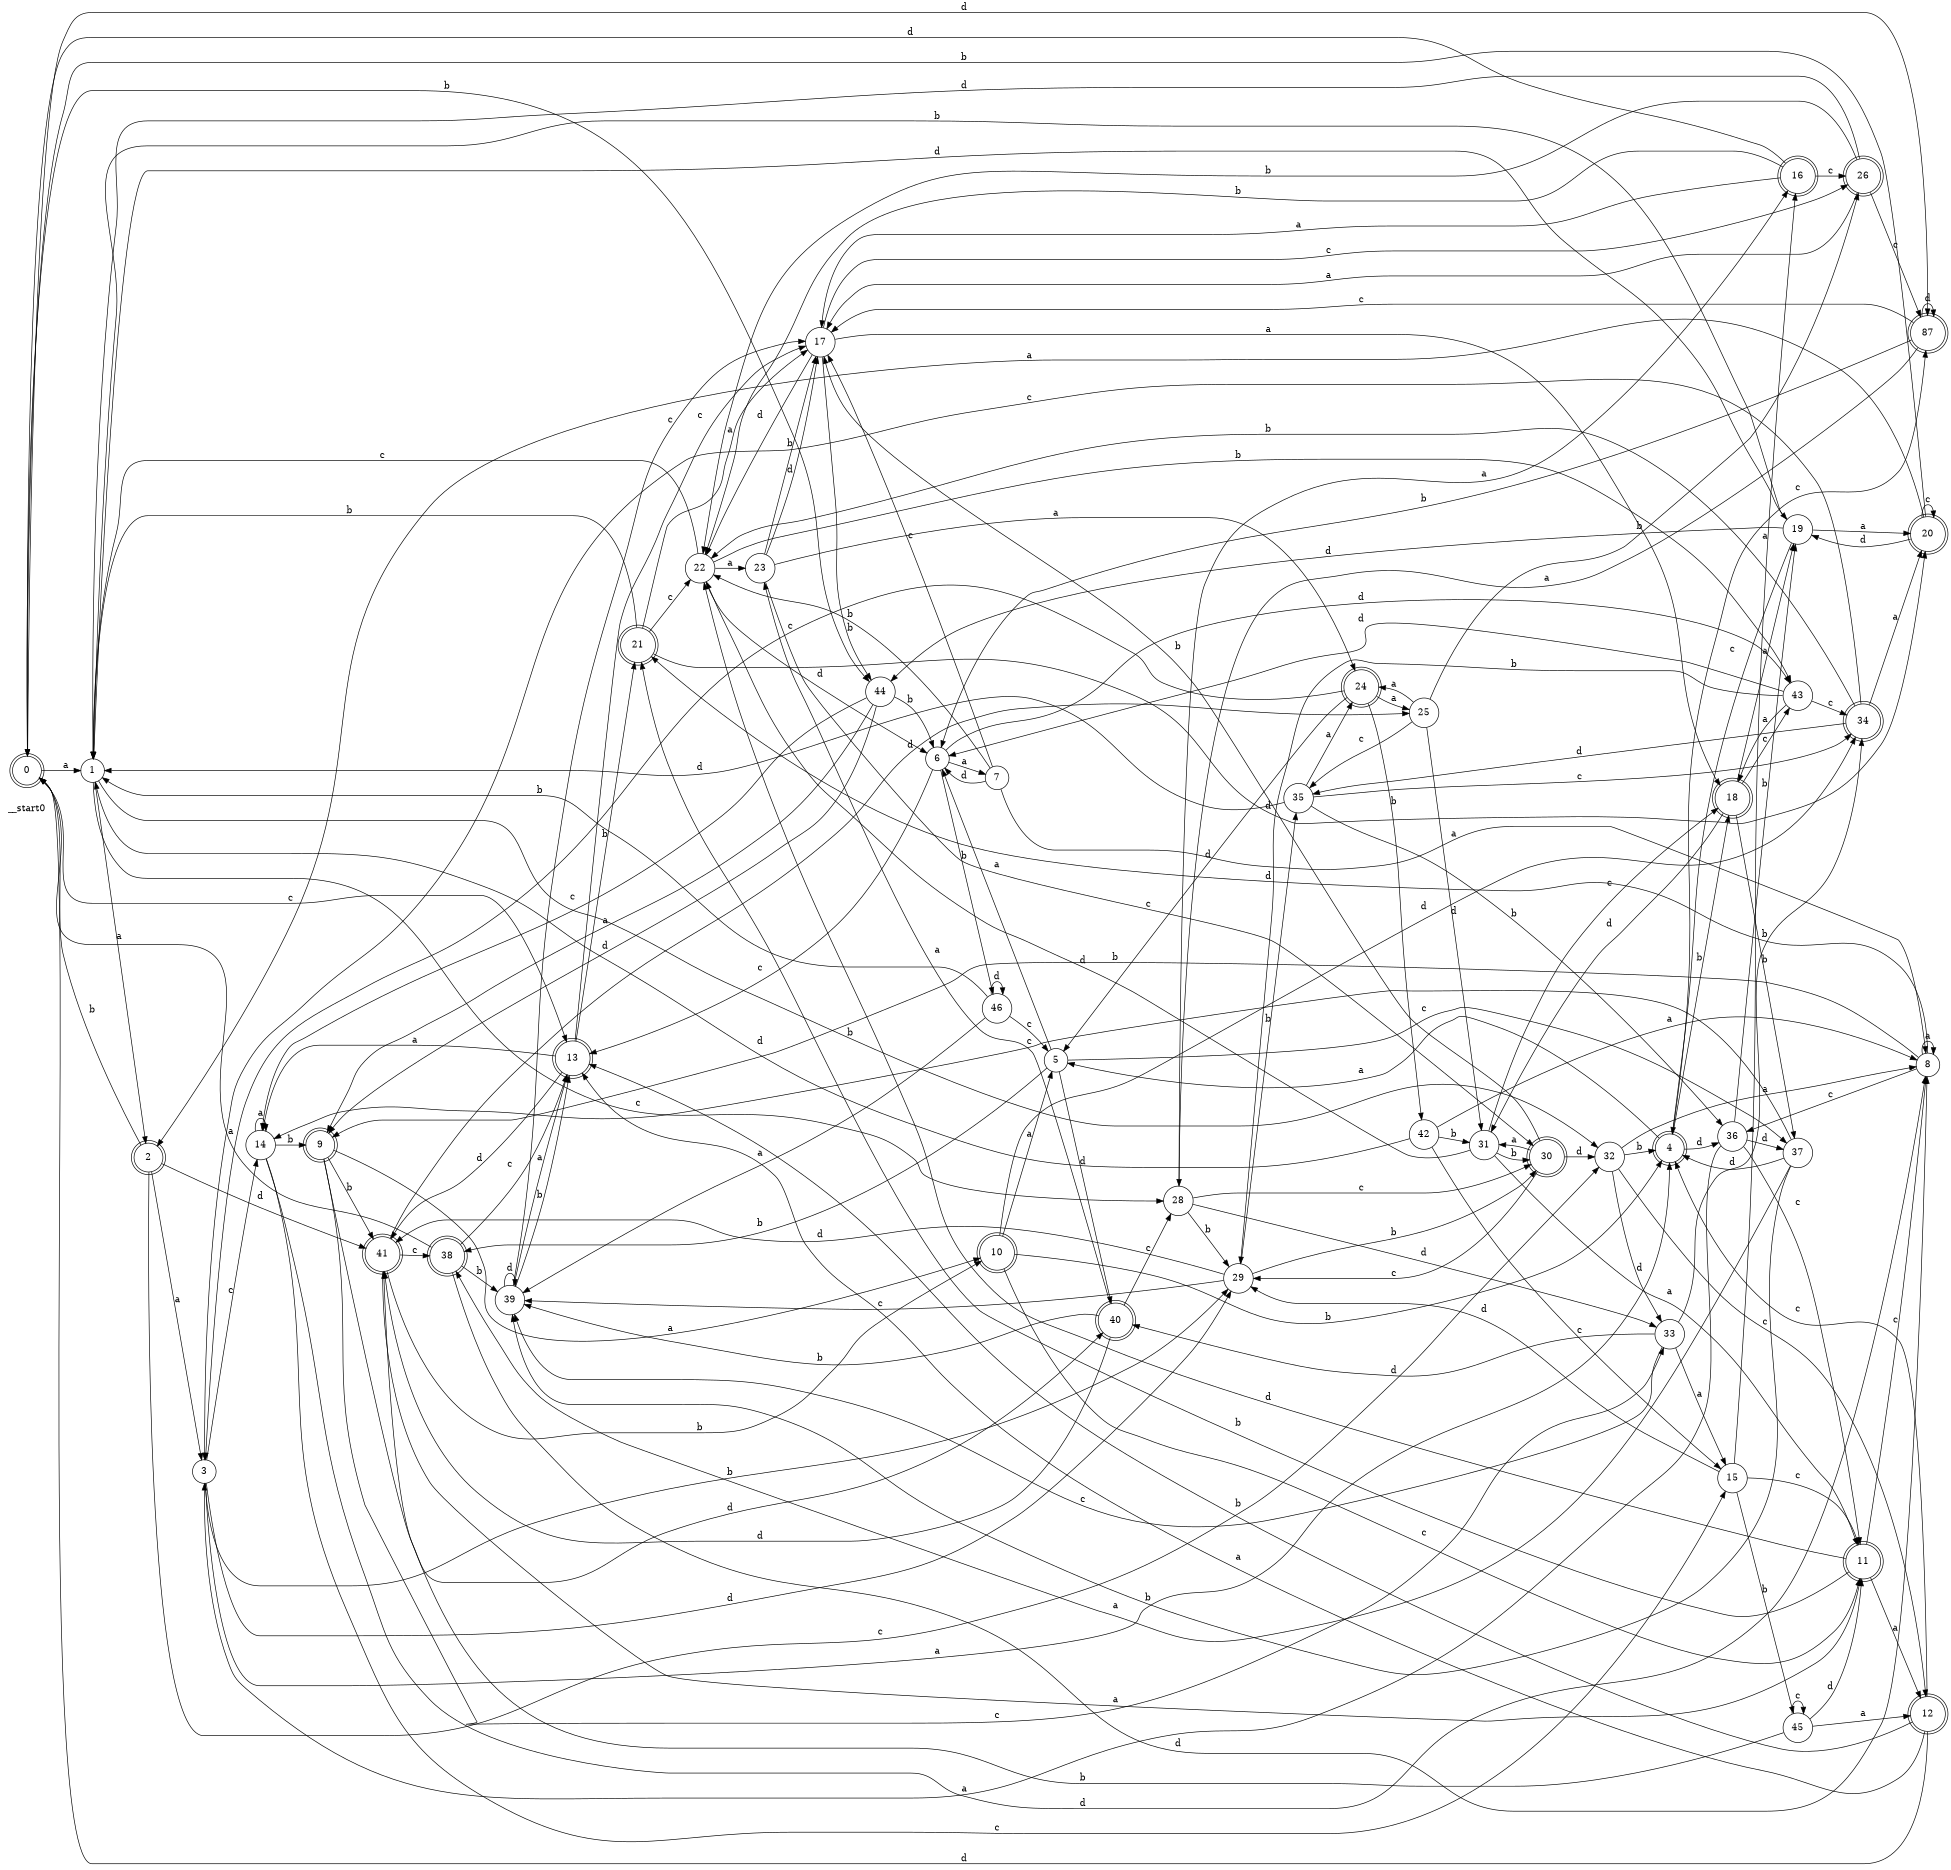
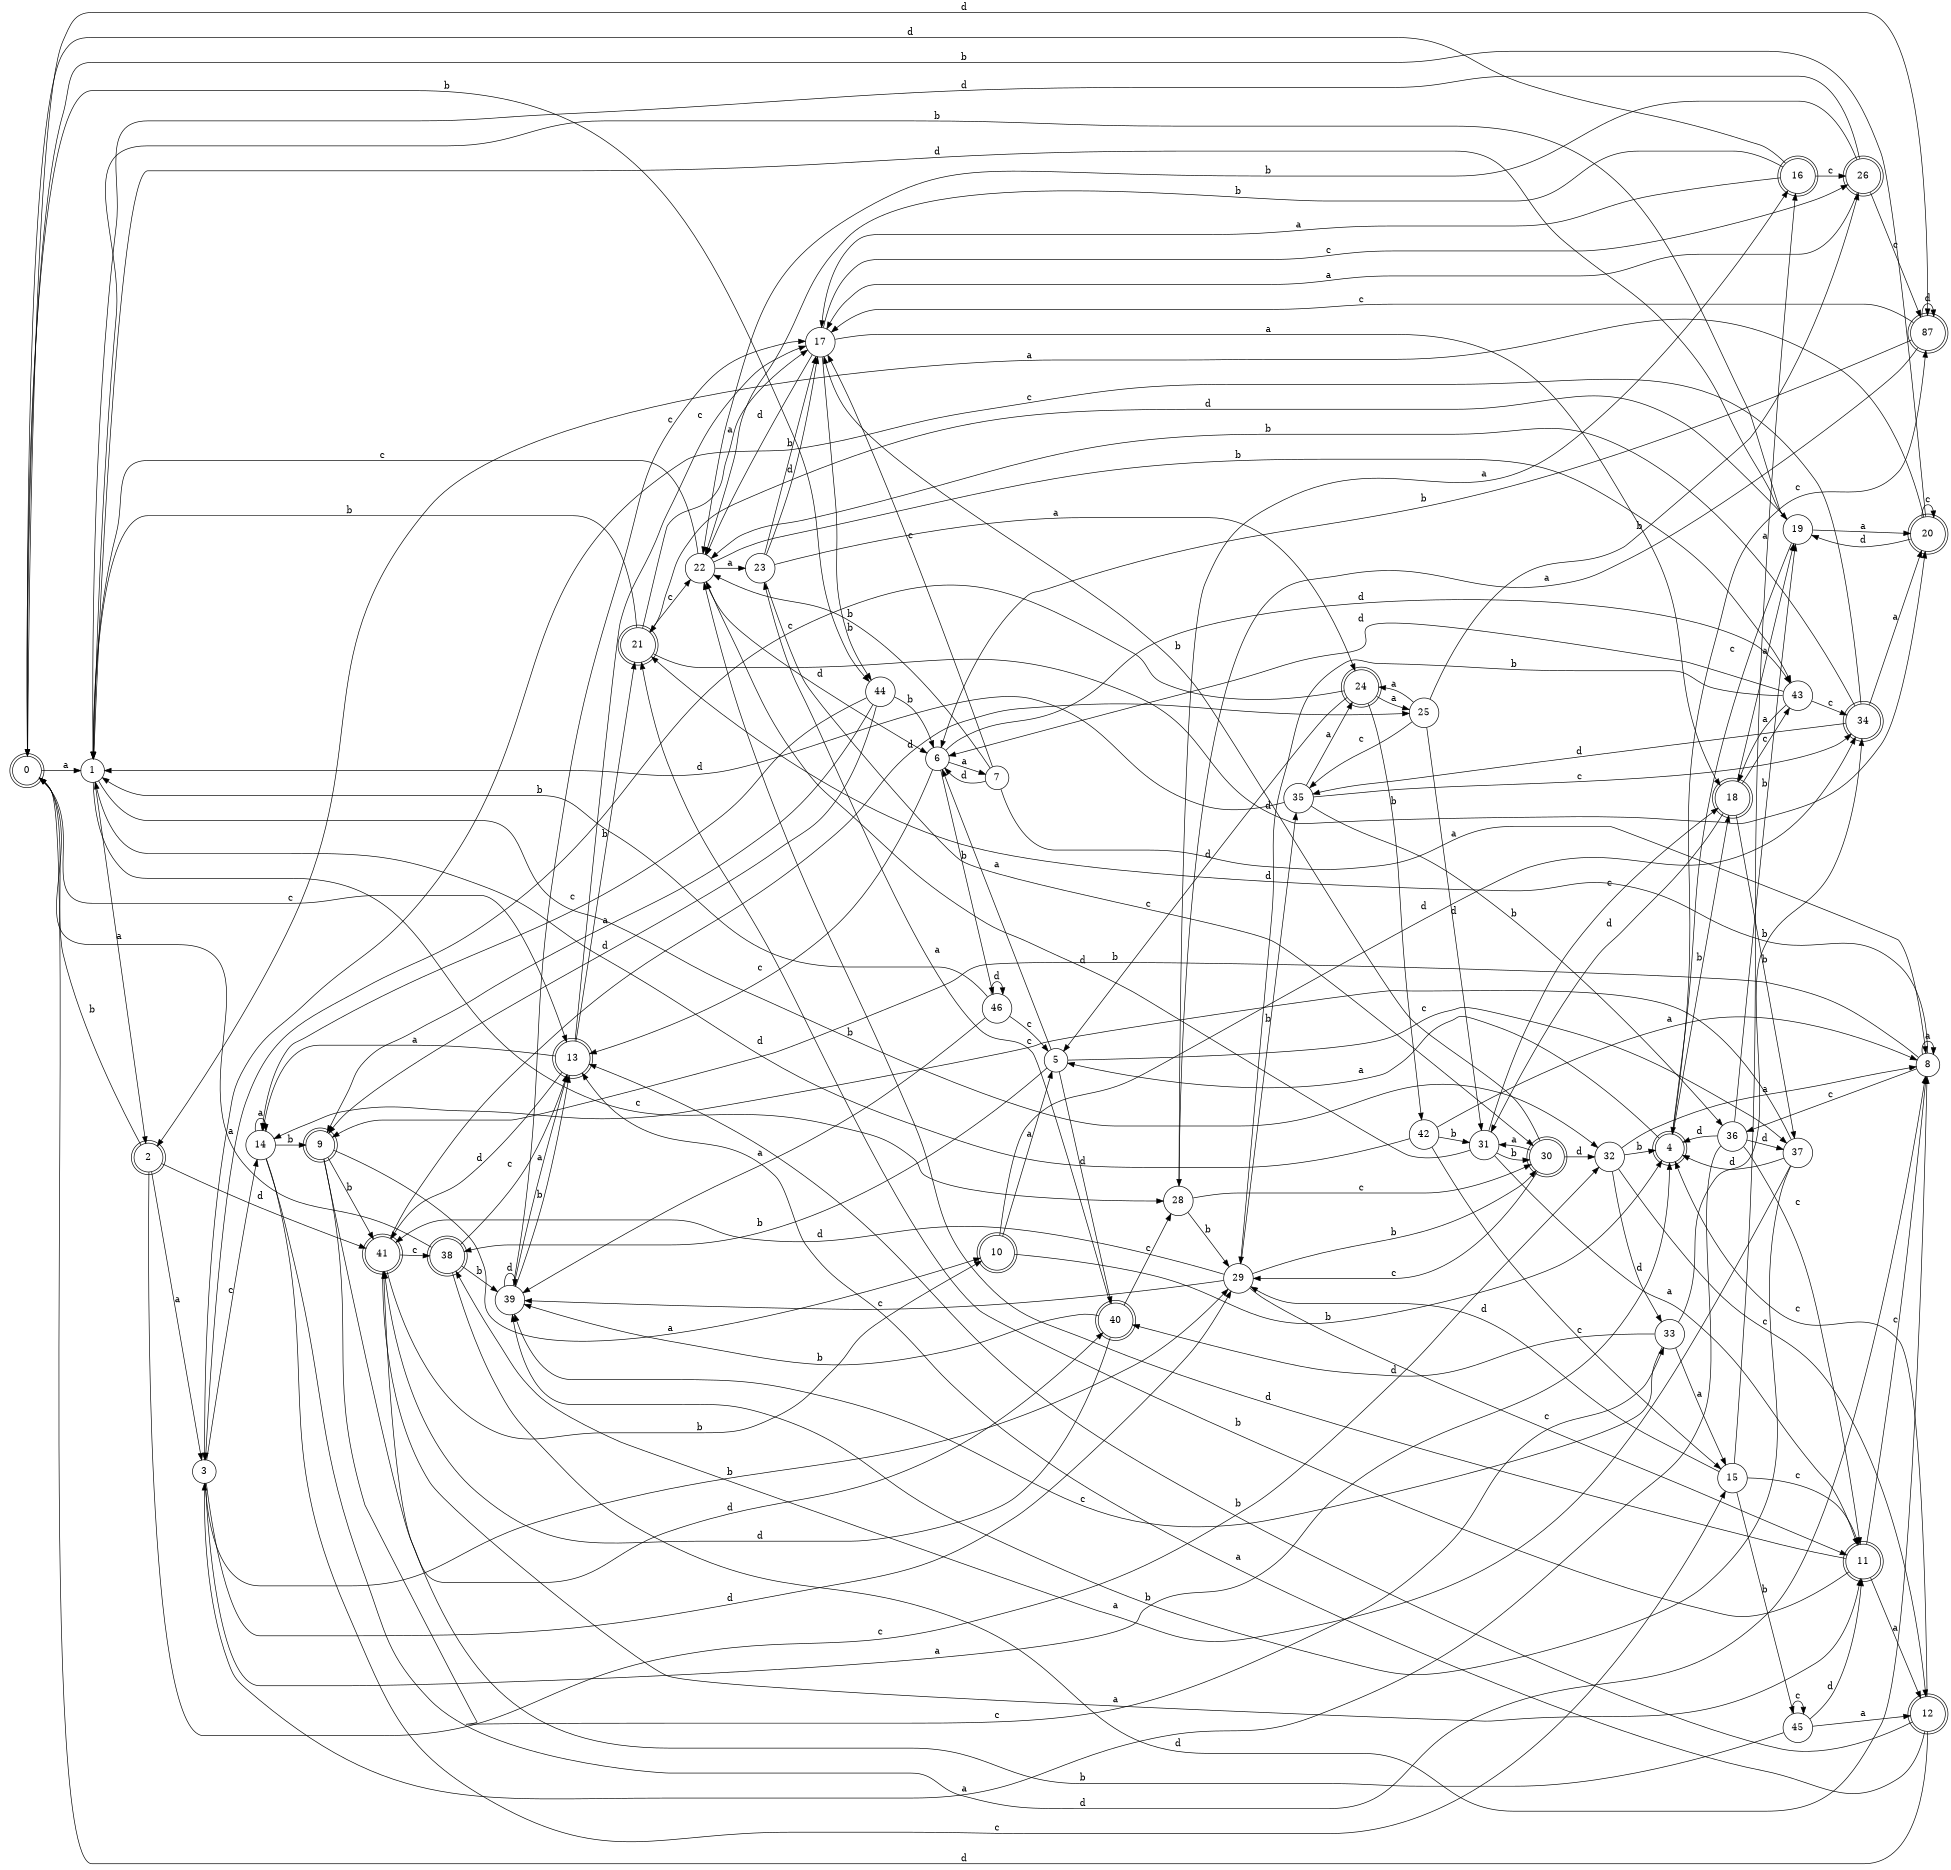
edge "19" -> "44": now "19" -> "21"
node "__start0": removed
edge "4" -> "36": reversed
edge "28" -> "33": removed, label "d"
edge "10" -> "11": now "29" -> "11"
